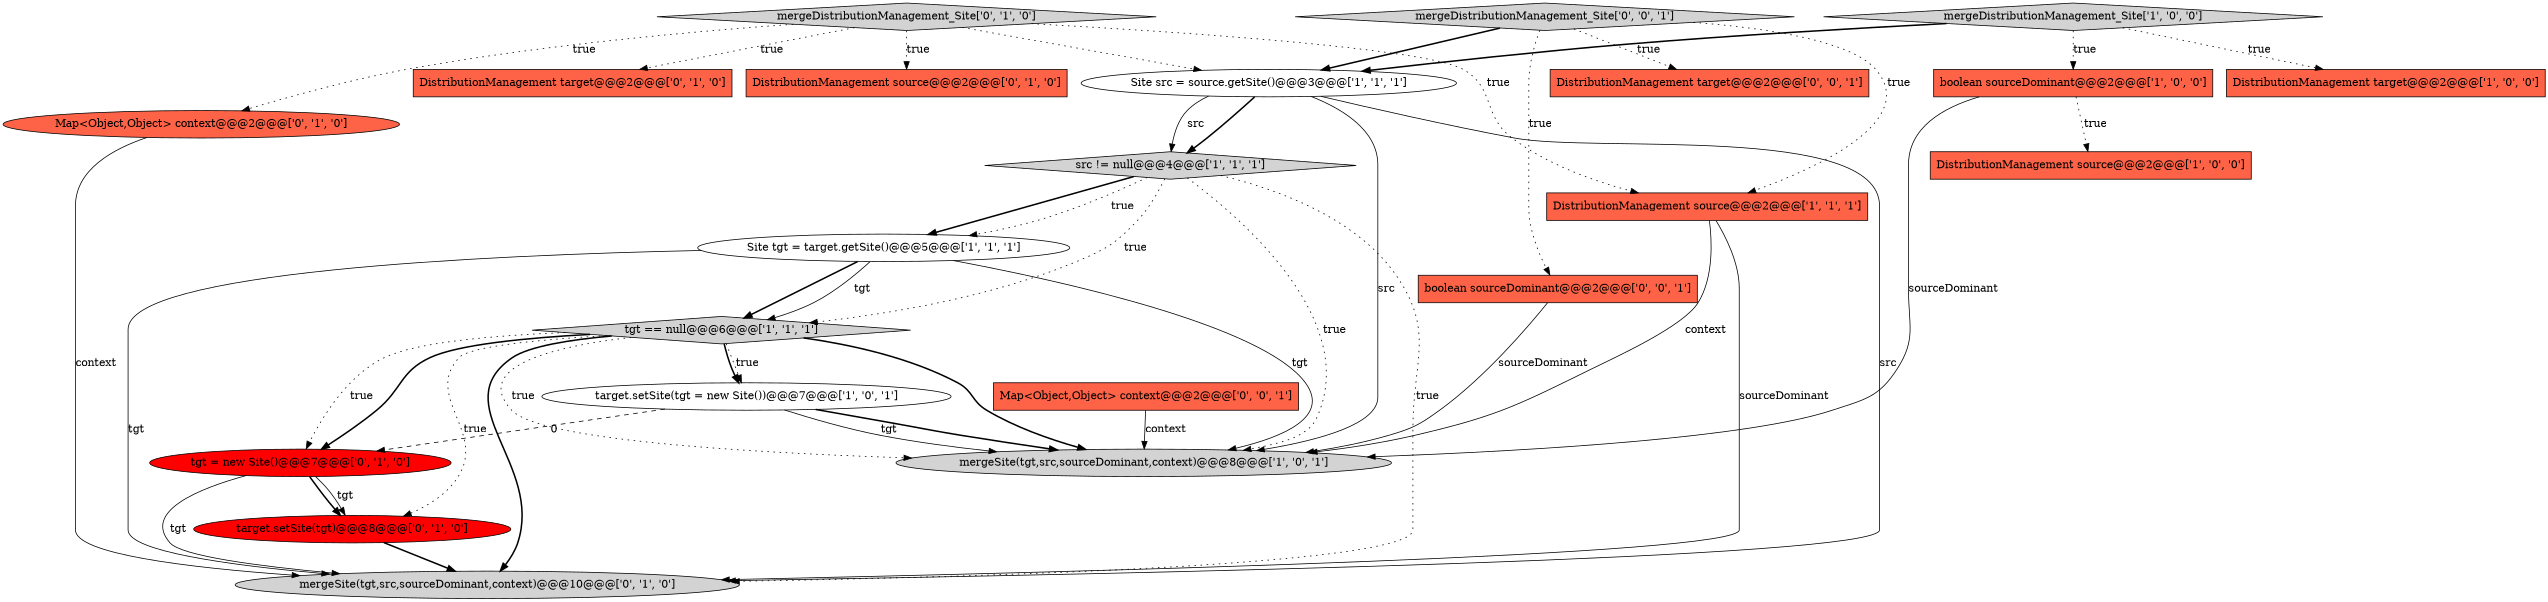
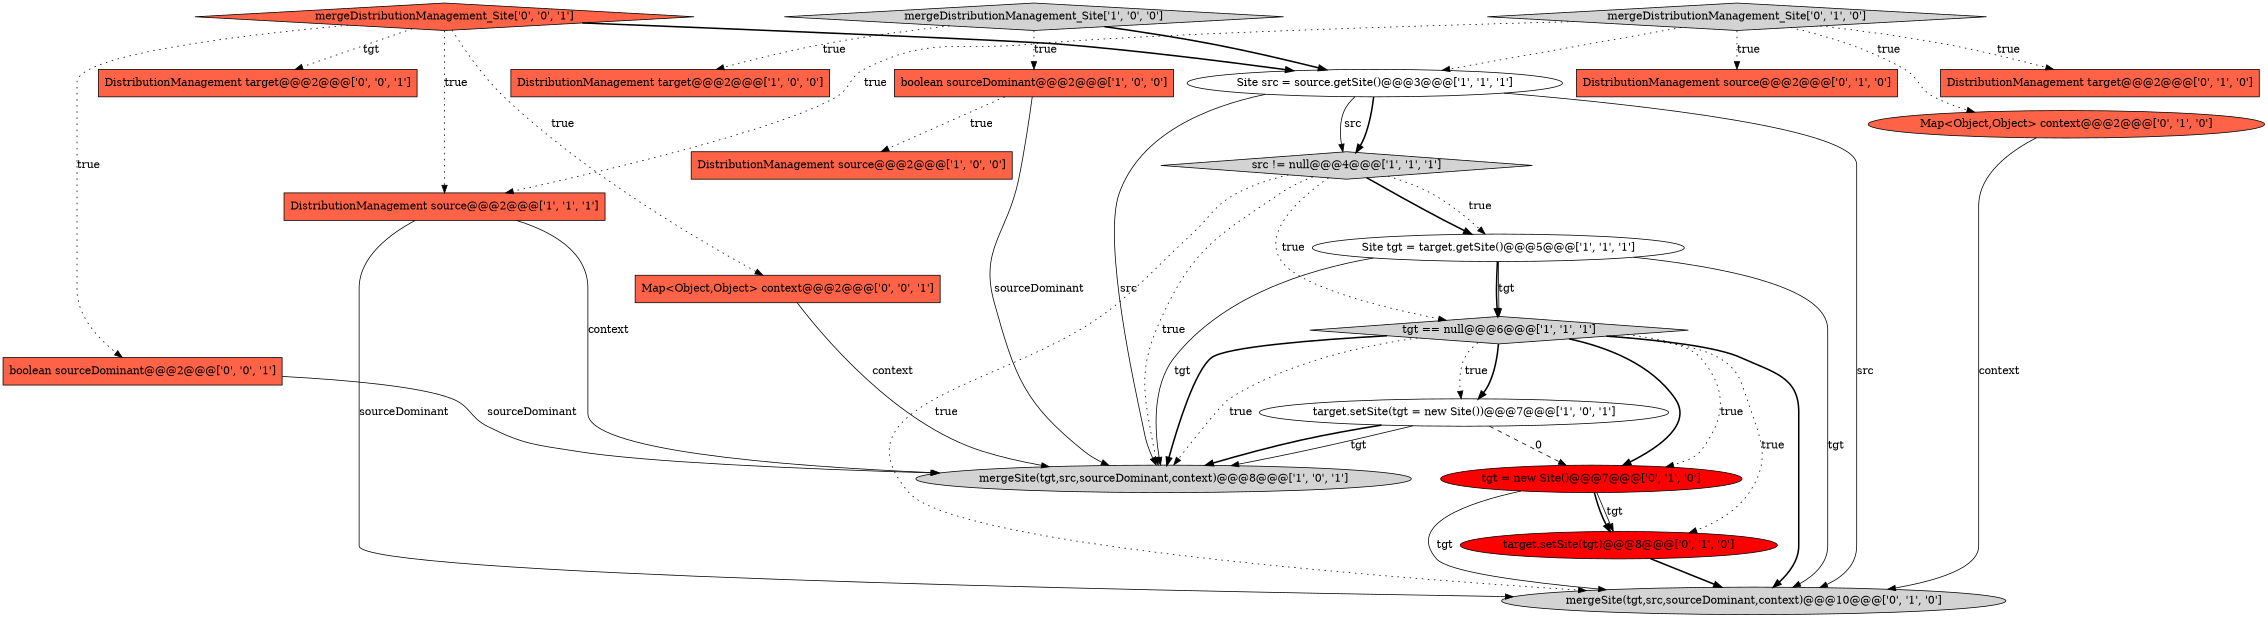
node "mergeDistributionManagement_Site['0', '0', '1']": fillcolor lightgray -> tomato
edge "mergeDistributionManagement_Site['0', '0', '1']" -> "DistributionManagement target@@@2@@@['0', '0', '1']": label "true" -> "tgt"
edge "mergeDistributionManagement_Site['0', '0', '1']" -> "Map<Object,Object> context@@@2@@@['0', '0', '1']": added, label "true"
